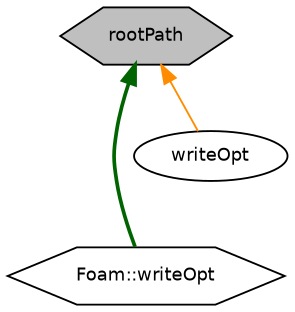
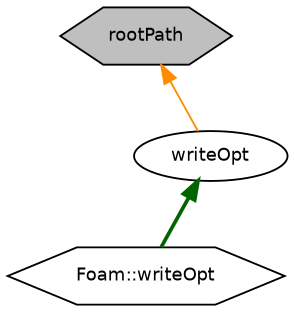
edge "Foam::writeOpt" -> "rootPath": now "Foam::writeOpt" -> "writeOpt"
